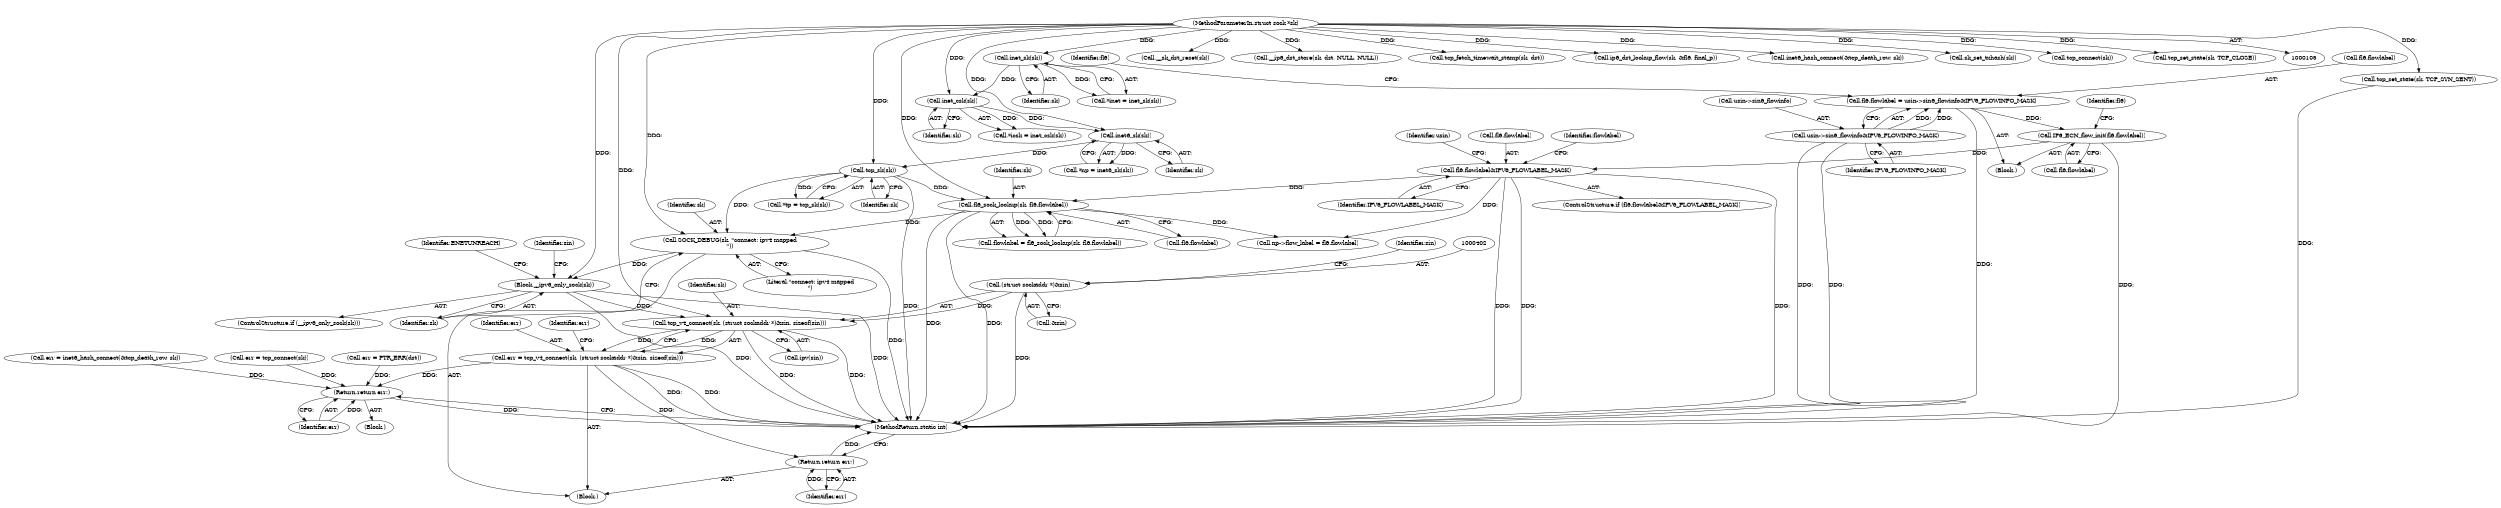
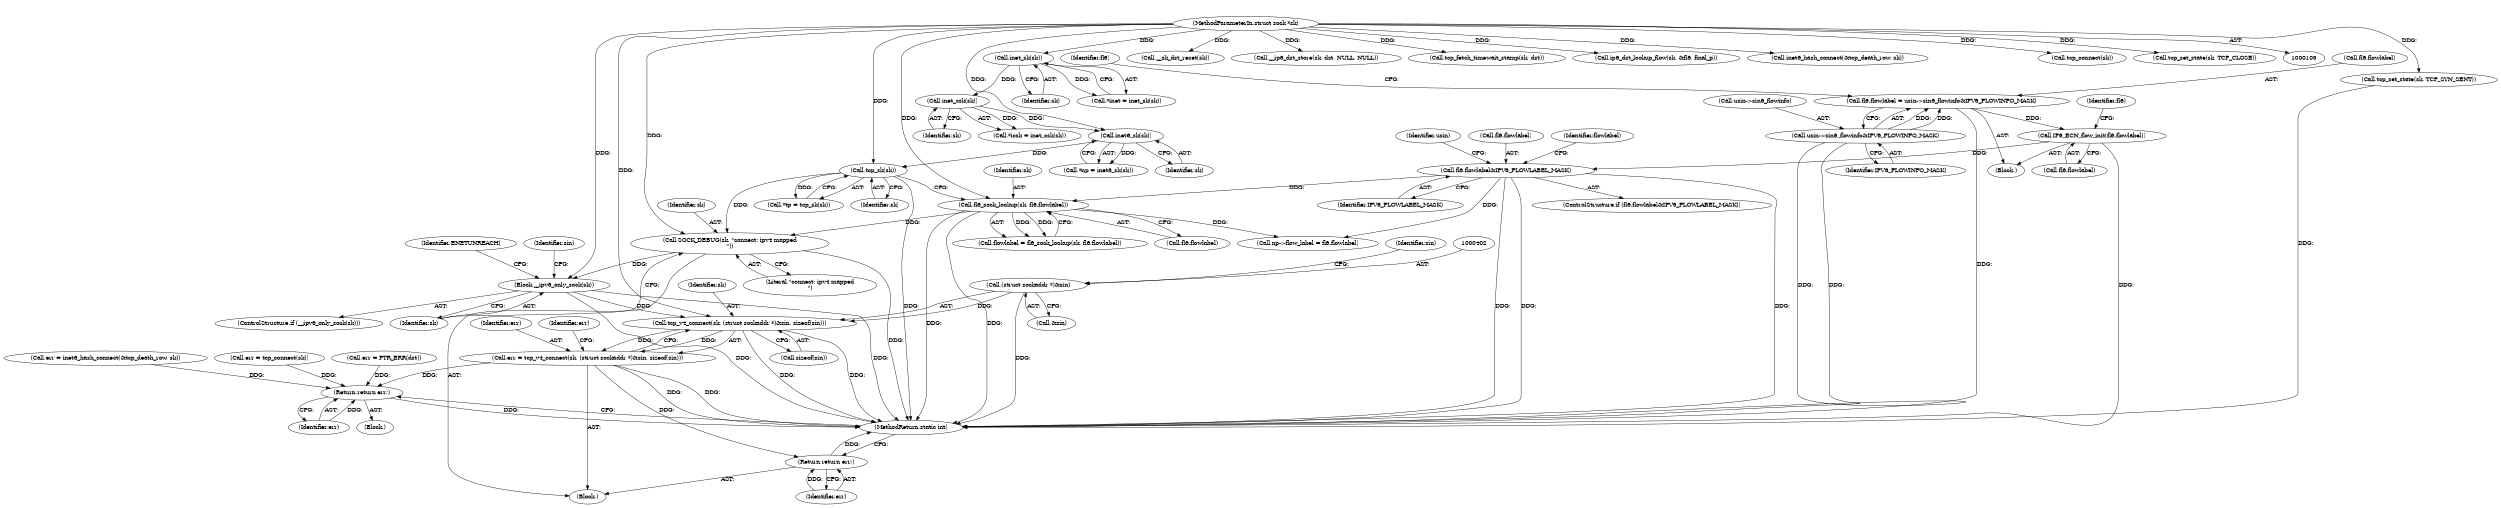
edge "(MethodParameterIn,struct sock *sk)" -> "(Call,inet_csk(sk))": removed, label "DDG:"
node "(Call,sk_set_txhash(sk))": removed
edge "(Call,tcp_sk(sk))" -> "(Call,fl6_sock_lookup(sk, fl6.flowlabel))": label "DDG: " -> "CFG: "
node "(Call,ipv(sin))": label "(Call,ipv(sin))" -> "(Call,sizeof(sin))"
